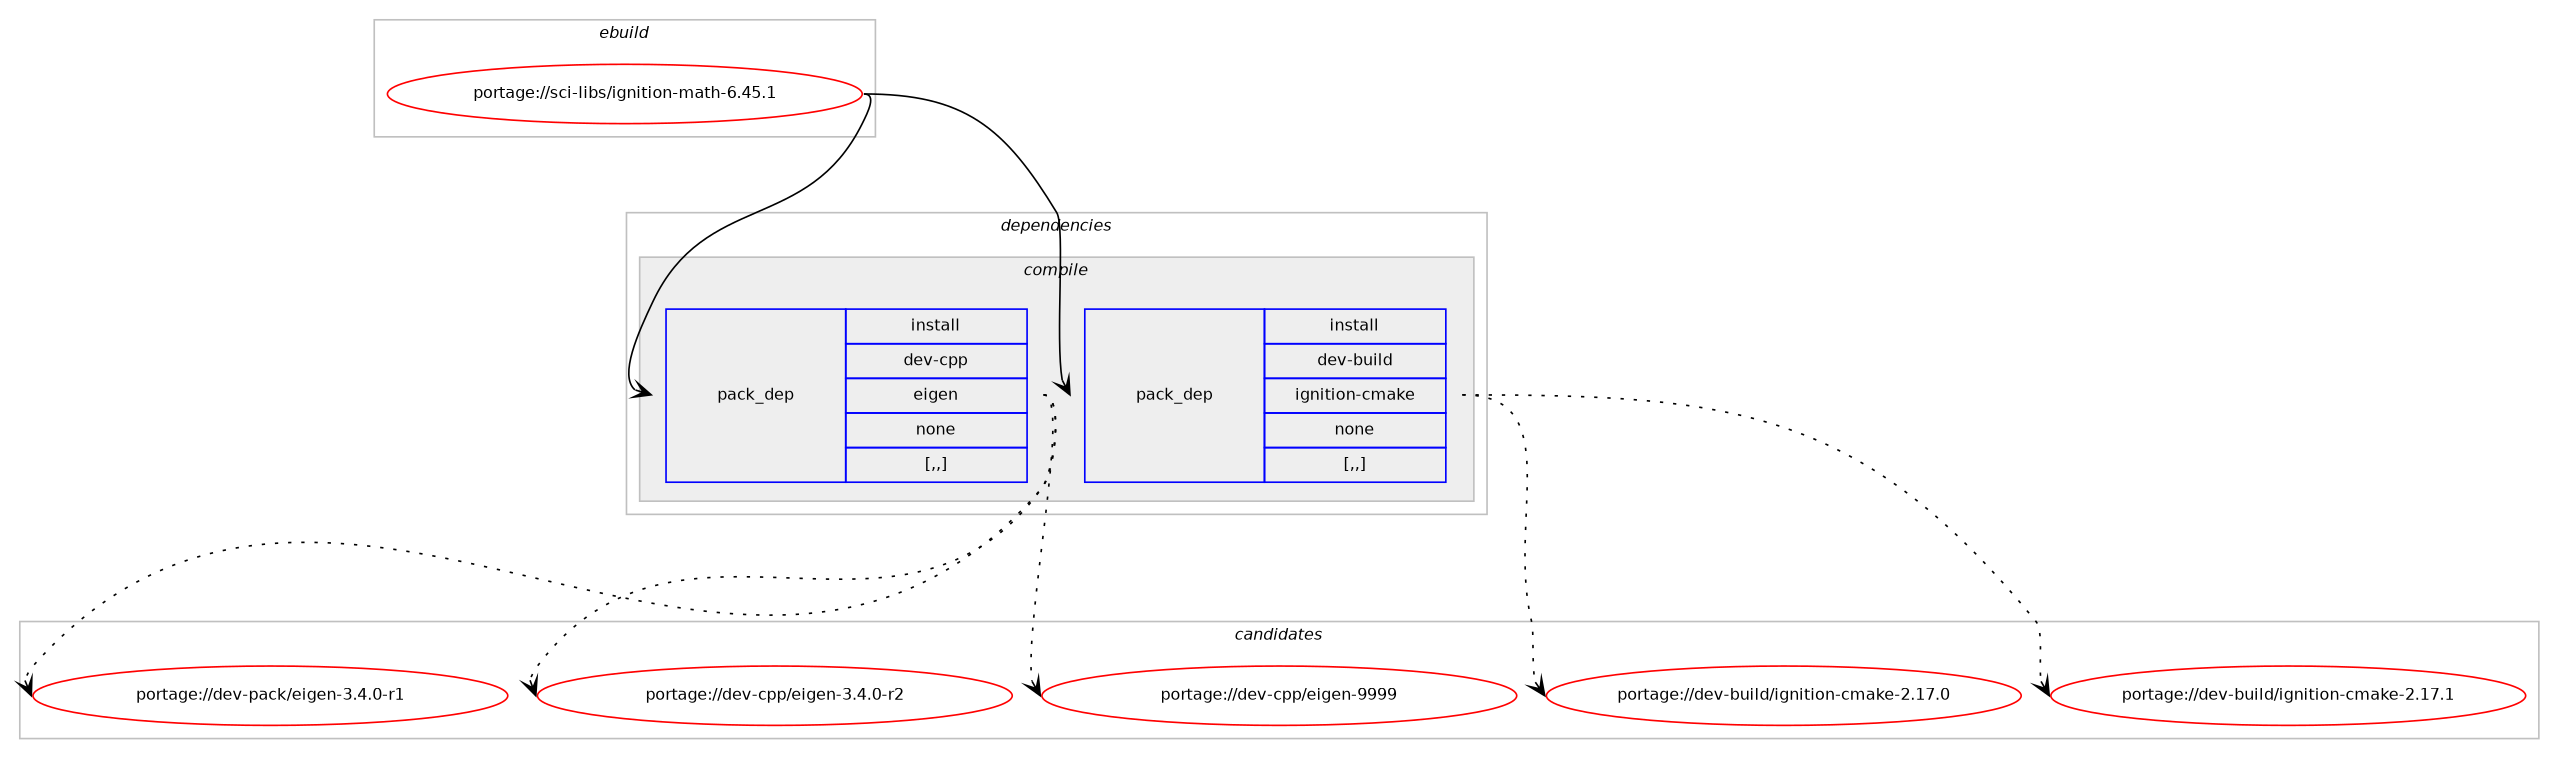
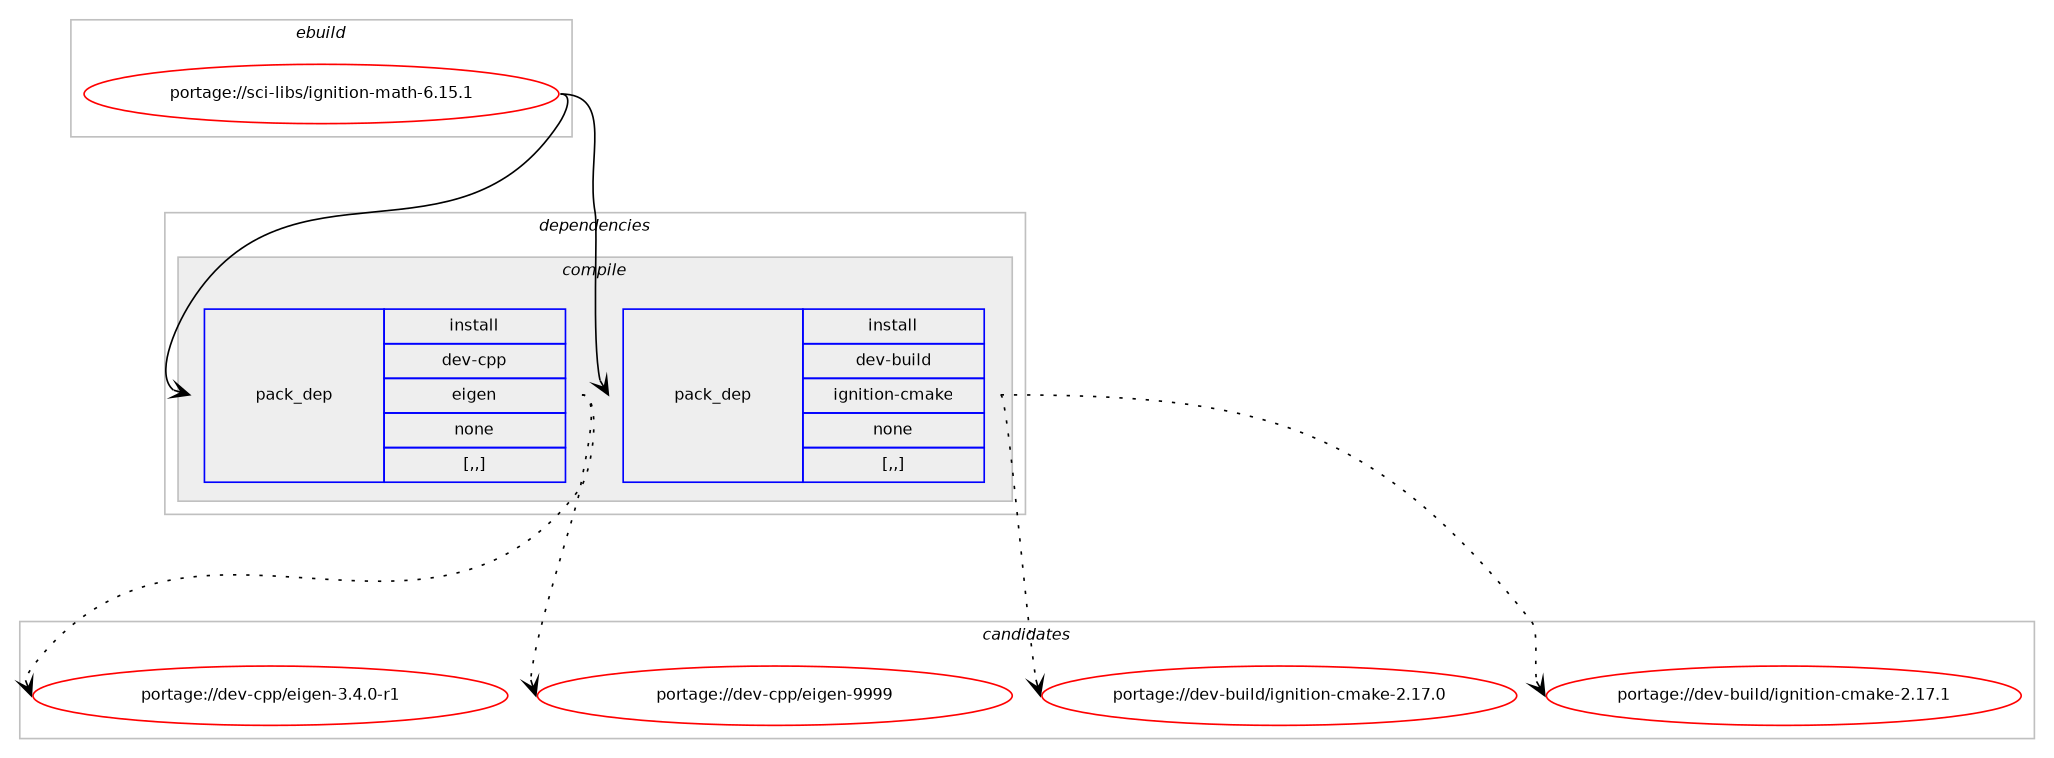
node "portage://sci-libs/ignition-math-6.45.1": label "portage://sci-libs/ignition-math-6.45.1" -> "portage://sci-libs/ignition-math-6.15.1"
node "portage://dev-pack/eigen-3.4.0-r1": label "portage://dev-pack/eigen-3.4.0-r1" -> "portage://dev-cpp/eigen-3.4.0-r1"
node "portage://dev-cpp/eigen-3.4.0-r2": removed
